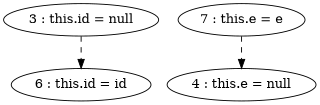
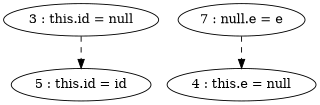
node "7 : this.e = e": label "7 : this.e = e" -> "7 : null.e = e"
node "6 : this.id = id": label "6 : this.id = id" -> "5 : this.id = id"
